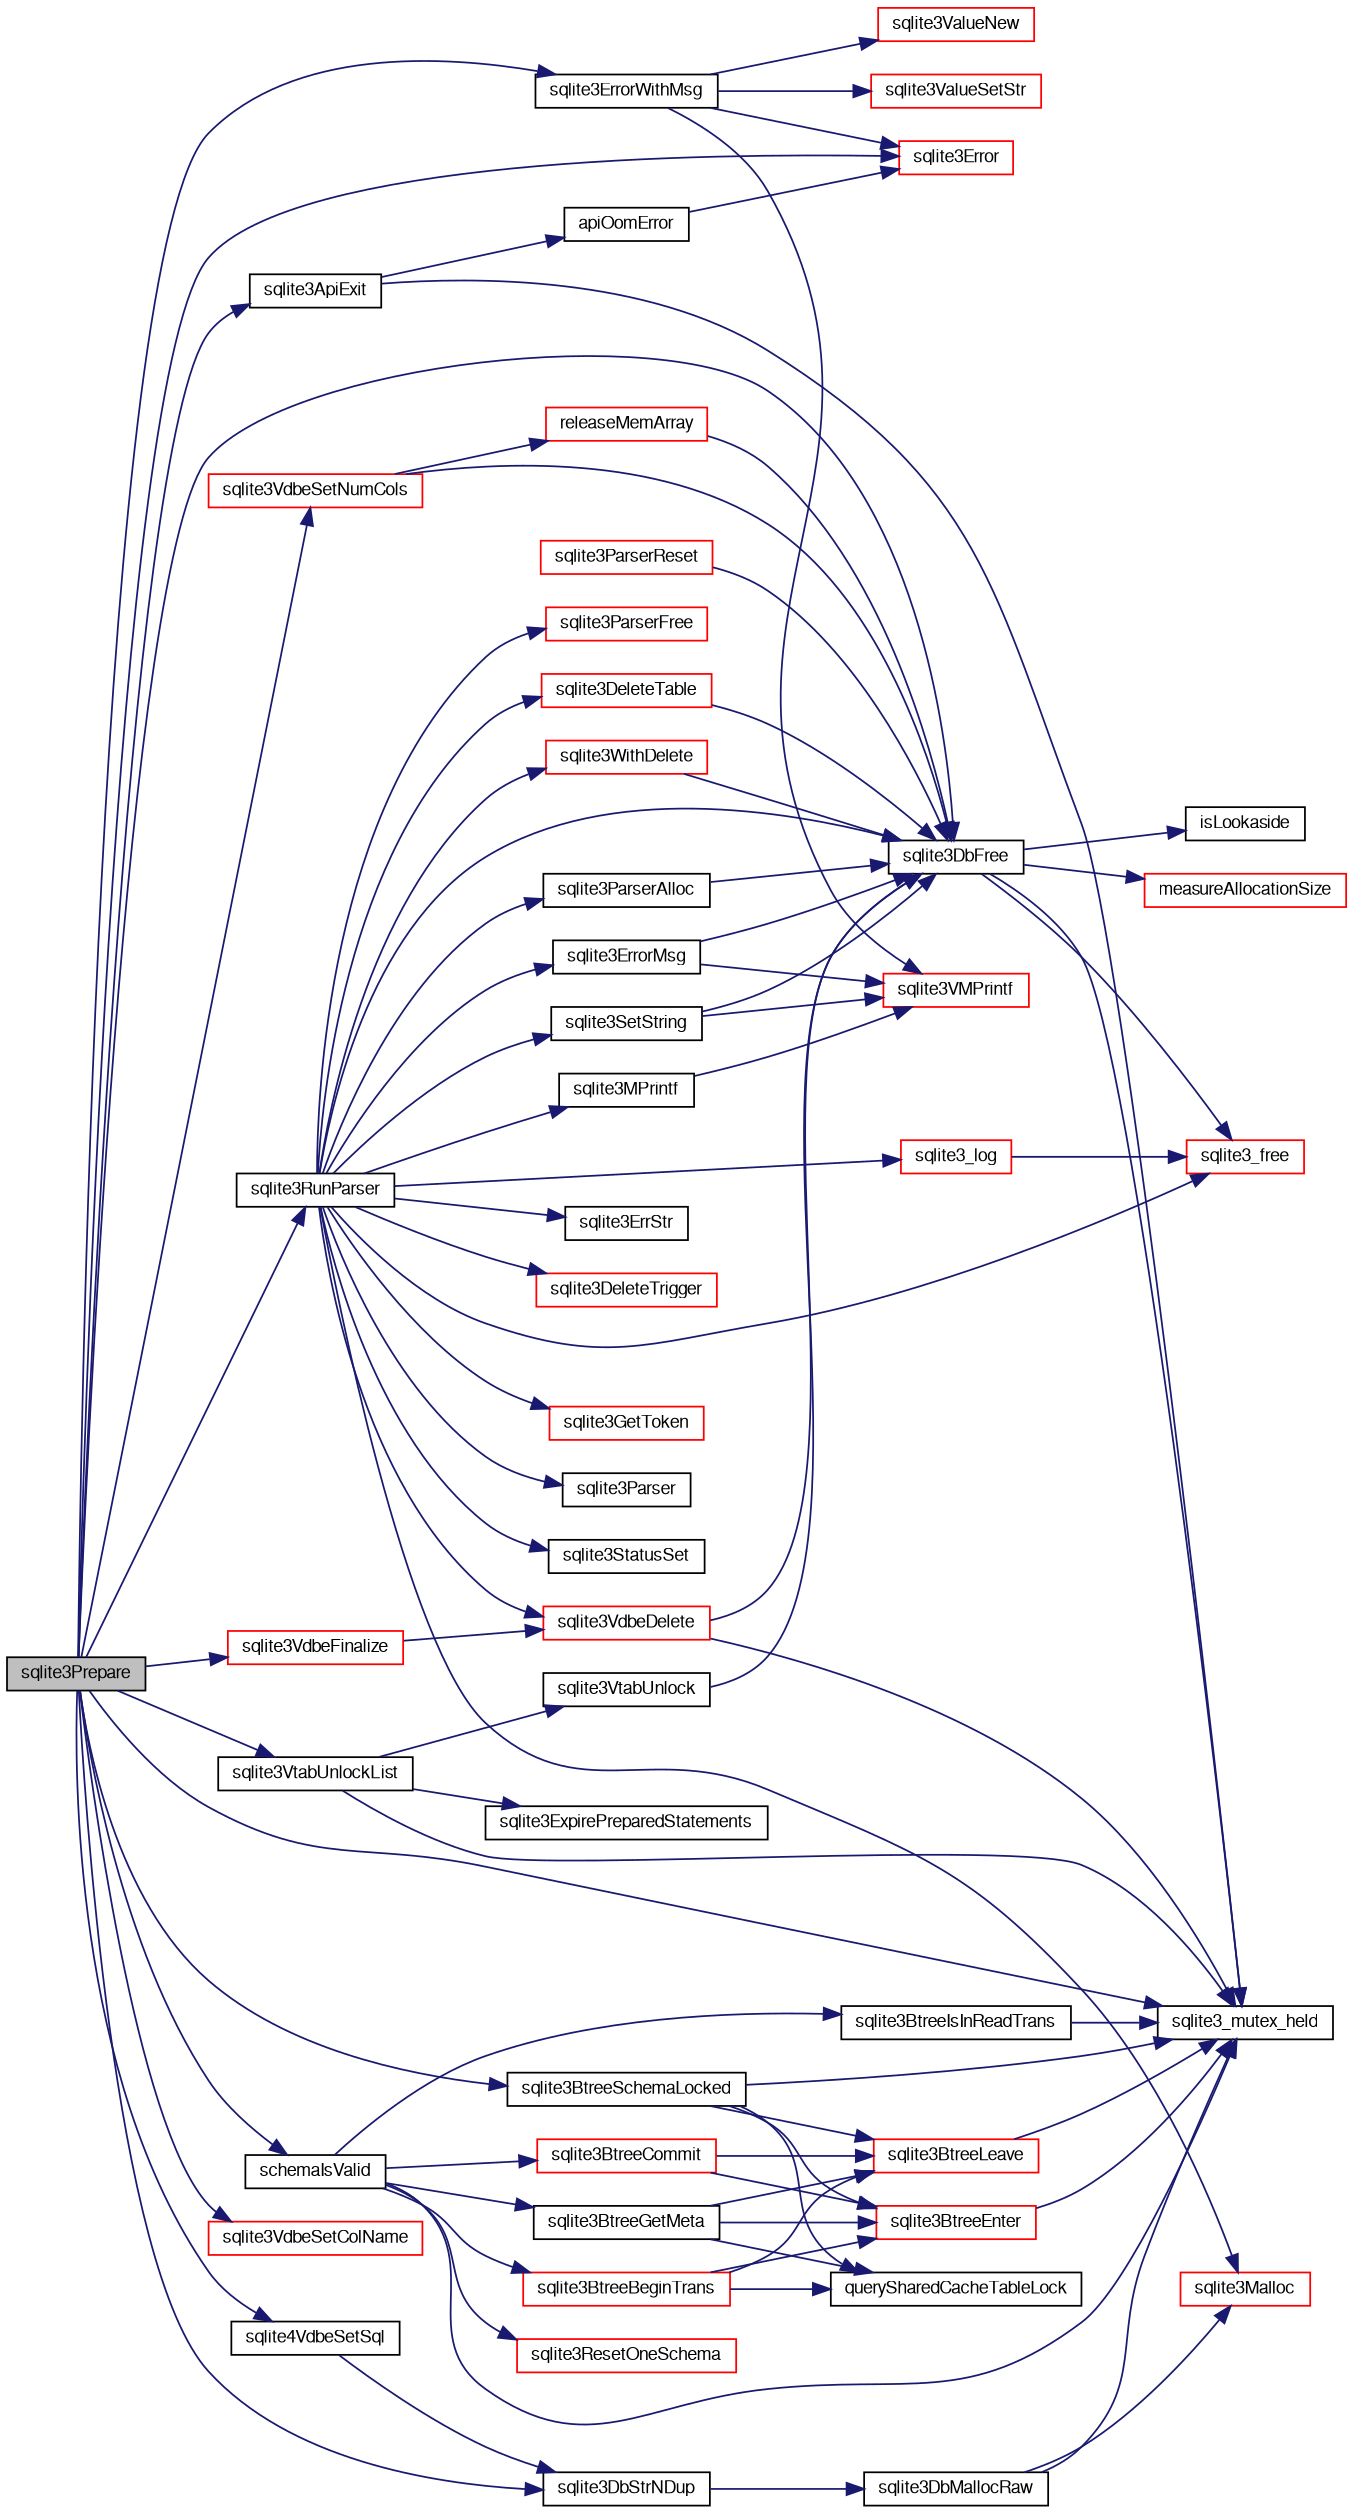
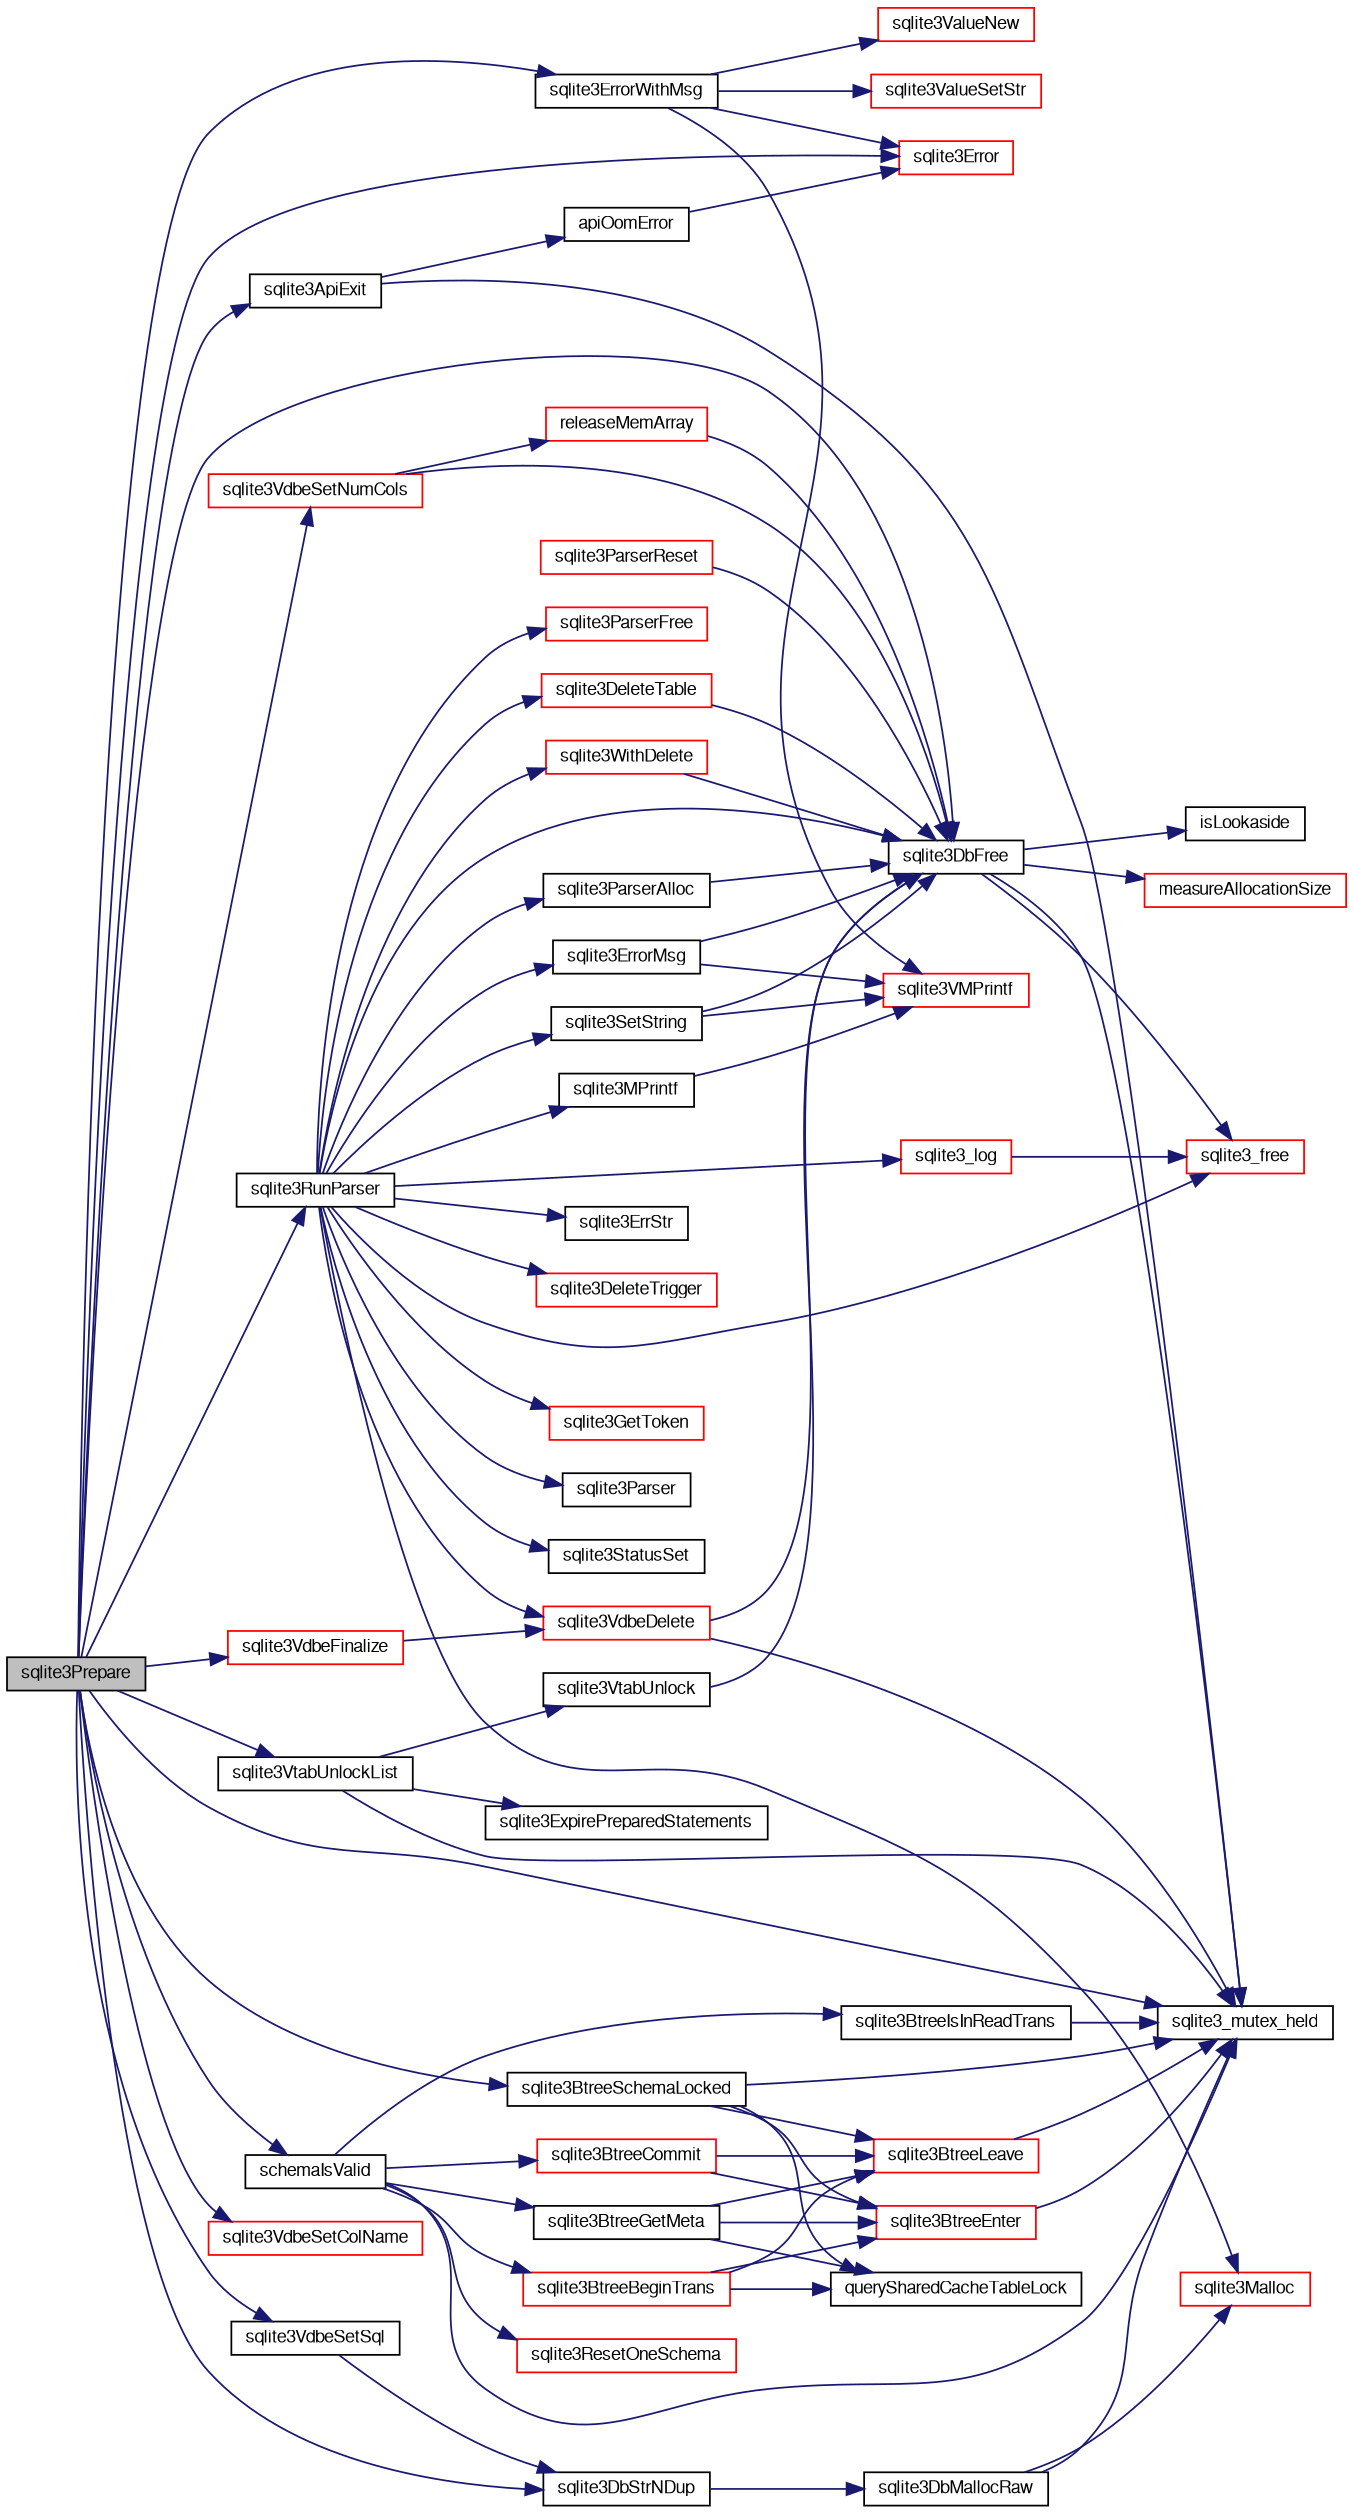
node "sqlite4VdbeSetSql": label "sqlite4VdbeSetSql" -> "sqlite3VdbeSetSql"
